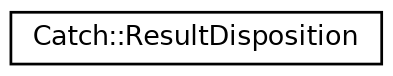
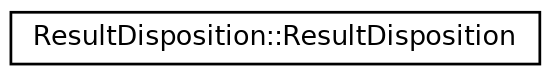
node "Catch::ResultDisposition": label "Catch::ResultDisposition" -> "ResultDisposition::ResultDisposition"
